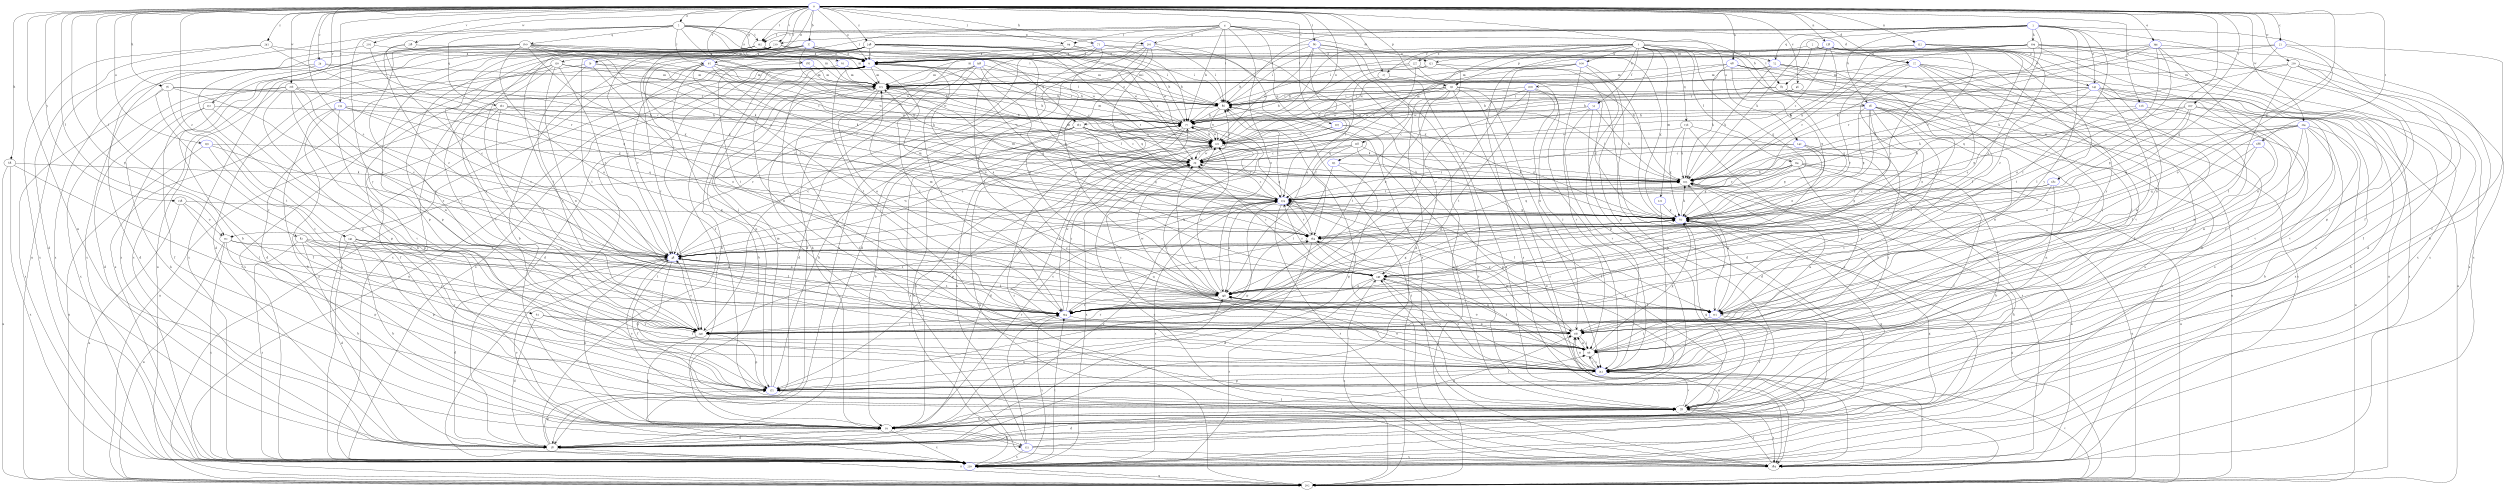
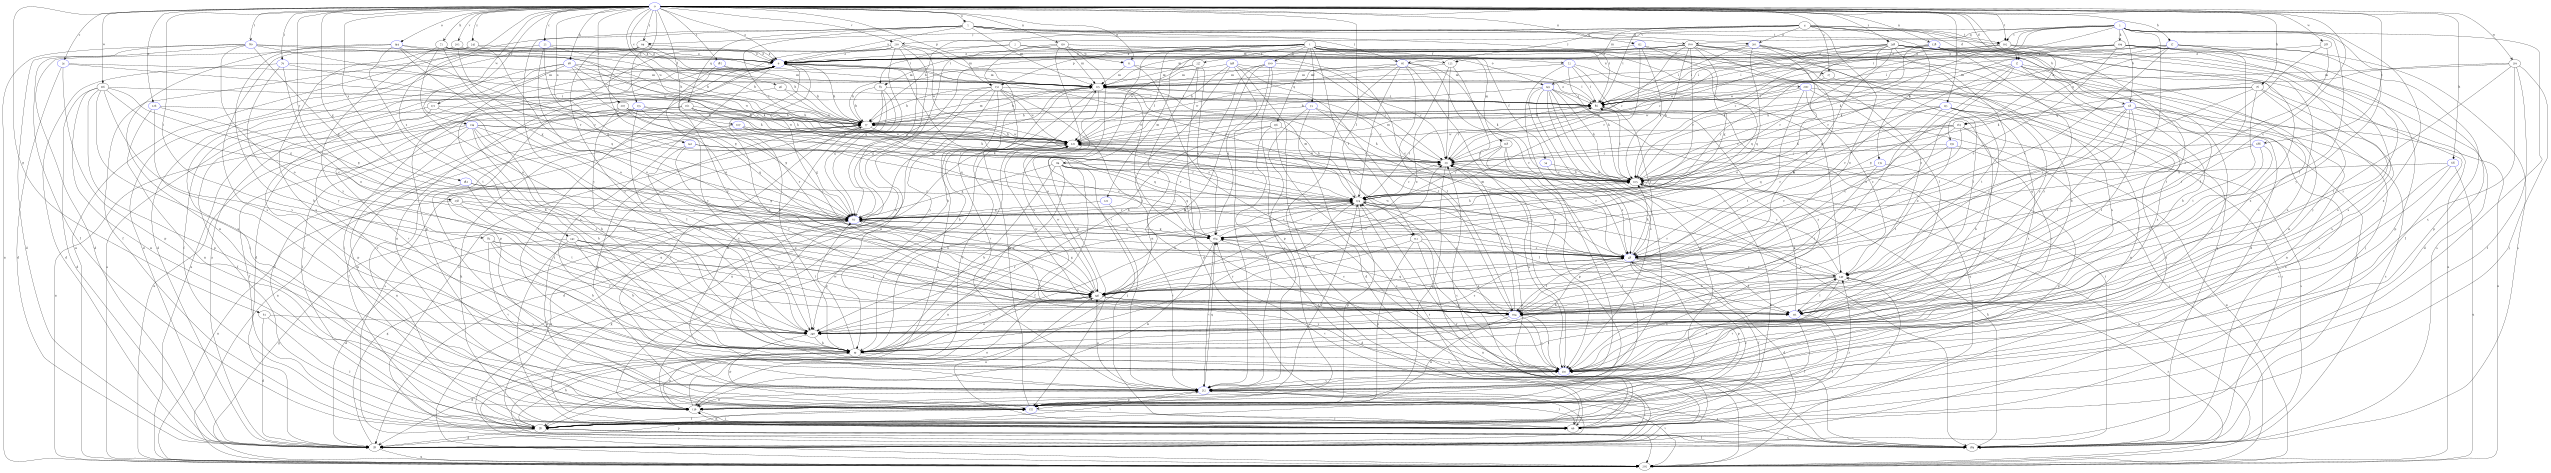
edge "3" -> "52": now "3" -> "160"
node "73": color blue -> black
edge "17" -> "221": removed, label "w"
edge "210" -> "240": now "94" -> "240"
edge "130" -> "221": now "130" -> "61"
node "68": color black -> blue
node "54": added
edge "142" -> "67": removed, label "g"
node "174": color blue -> black
edge "238" -> "112": now "238" -> "146"
edge "96" -> "212": now "96" -> "164"
edge "19" -> "133": reversed
edge "82" -> "230": removed, label "x"
edge "230" -> "202": removed, label "u"
